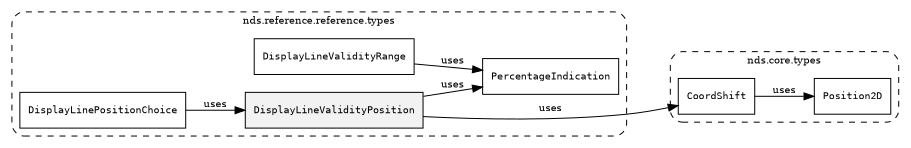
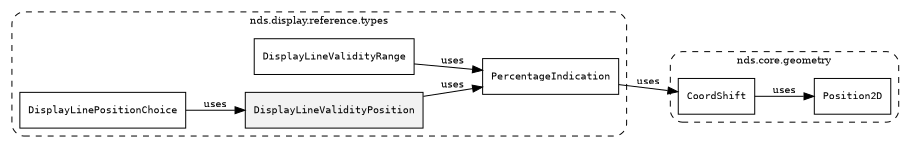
cluster "nds.reference.reference.types": label "nds.reference.reference.types" -> "nds.display.reference.types"
cluster "nds.core.types": label "nds.core.types" -> "nds.core.geometry"
edge "DisplayLineValidityPosition" -> "CoordShift": now "PercentageIndication" -> "CoordShift"
